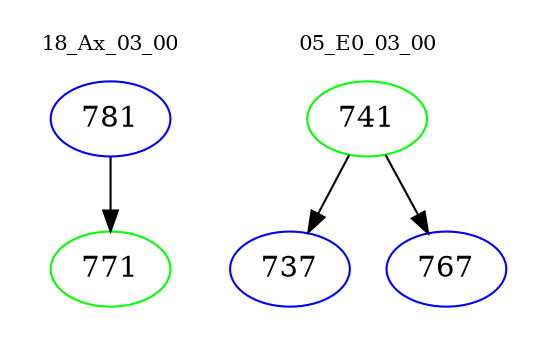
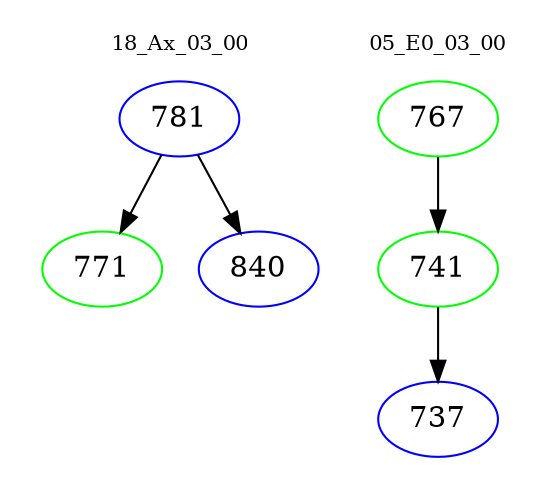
edge "741" -> "767": reversed
node "840": added
node "767": color blue -> green
